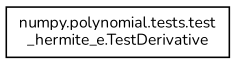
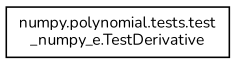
node "numpy.polynomial.tests.test _hermite_e.TestDerivative": label "numpy.polynomial.tests.test _hermite_e.TestDerivative" -> "numpy.polynomial.tests.test _numpy_e.TestDerivative"
